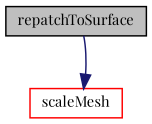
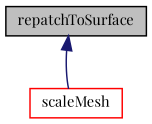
edge "repatchToSurface" -> "scaleMesh": reversed
